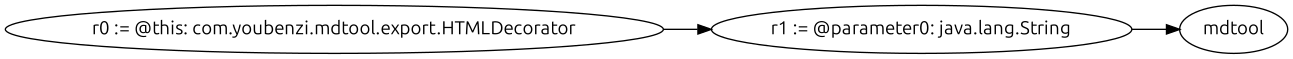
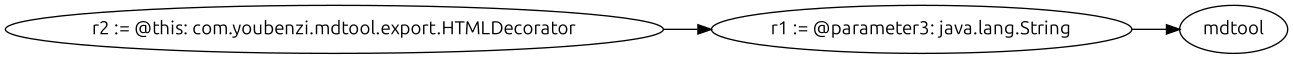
node "r0 := @this: com.youbenzi.mdtool.export.HTMLDecorator": label "r0 := @this: com.youbenzi.mdtool.export.HTMLDecorator" -> "r2 := @this: com.youbenzi.mdtool.export.HTMLDecorator"
node "r1 := @parameter0: java.lang.String": label "r1 := @parameter0: java.lang.String" -> "r1 := @parameter3: java.lang.String"
